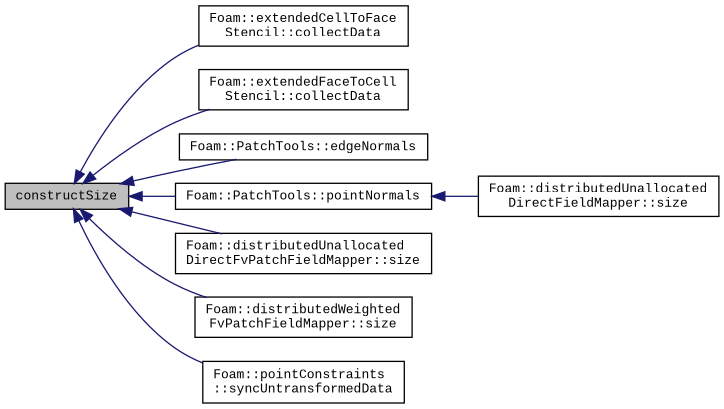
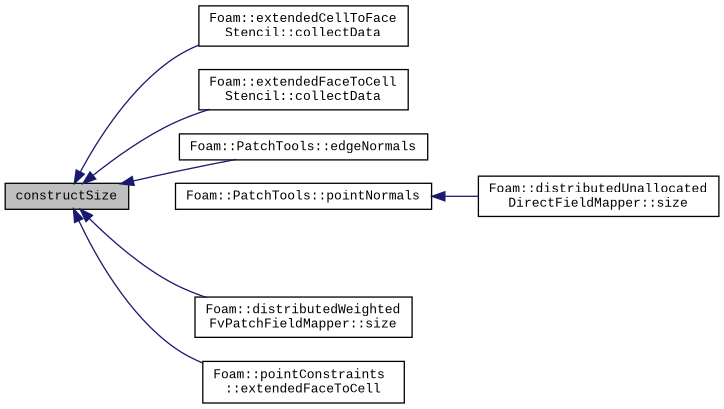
edge "Foam::PatchTools::pointNormals" -> "constructSize": removed
node "Foam::distributedUnallocated DirectFvPatchFieldMapper::size": removed
node "Foam::pointConstraints ::syncUntransformedData": label "Foam::pointConstraints ::syncUntransformedData" -> "Foam::pointConstraints ::extendedFaceToCell"
